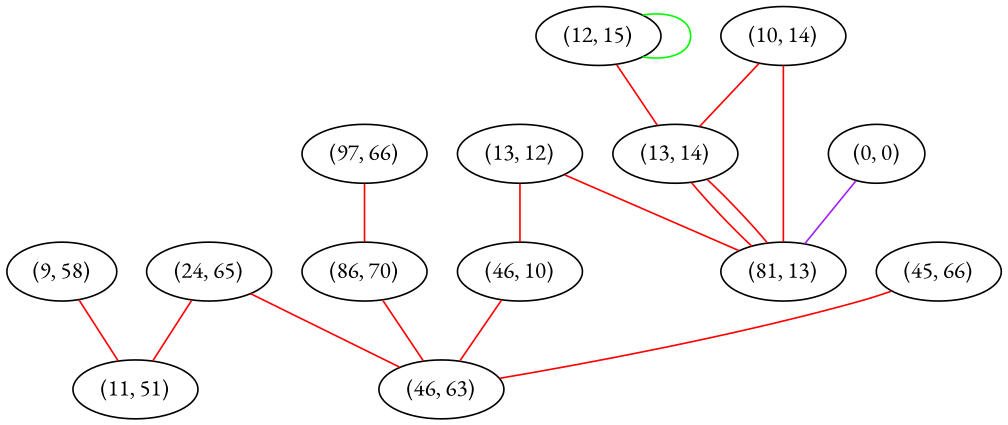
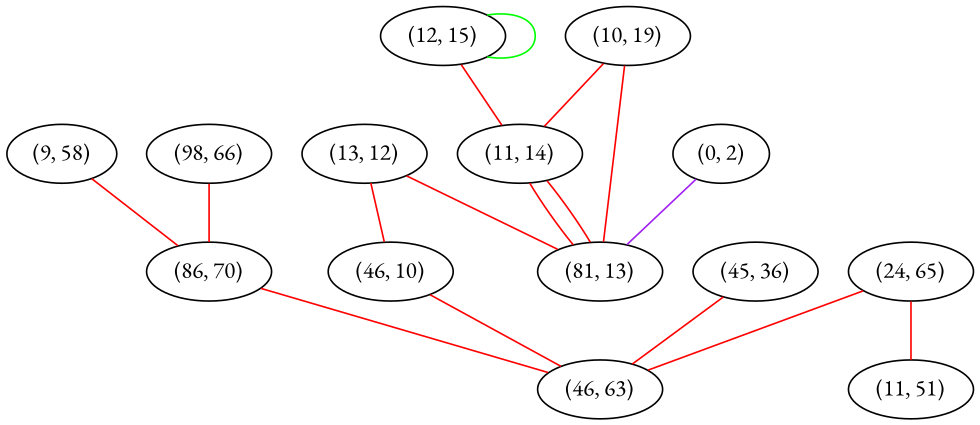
node "(10, 14)": label "(10, 14)" -> "(10, 19)"
node "(97, 66)": label "(97, 66)" -> "(98, 66)"
node "(13, 14)": label "(13, 14)" -> "(11, 14)"
node "(0, 0)": label "(0, 0)" -> "(0, 2)"
node "(45, 66)": label "(45, 66)" -> "(45, 36)"
edge "(9, 58)" -- "(11, 51)": now "(9, 58)" -- "(86, 70)"
